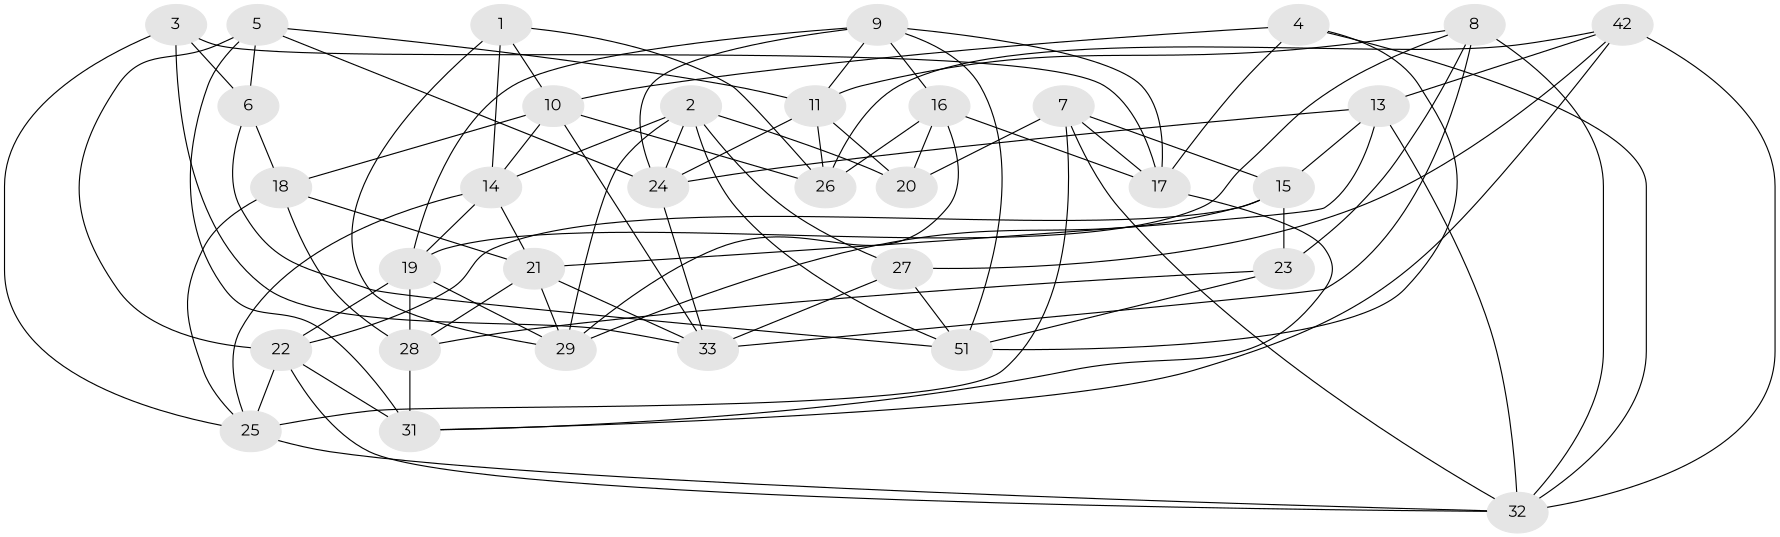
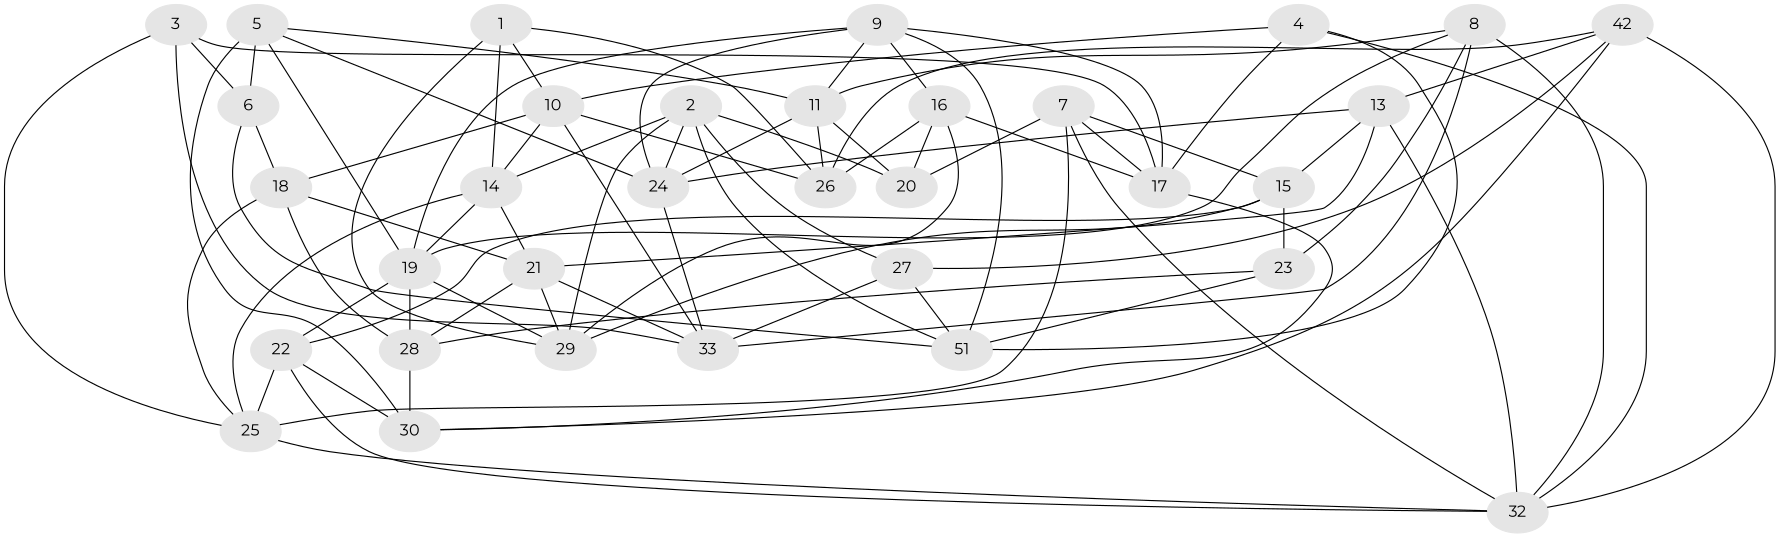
edge "5" -- "22": now "5" -- "19"
node "31": label "31" -> "30"
